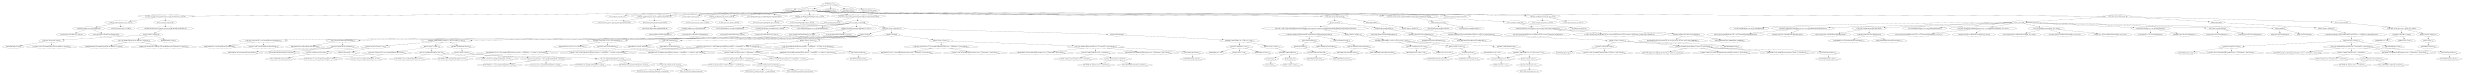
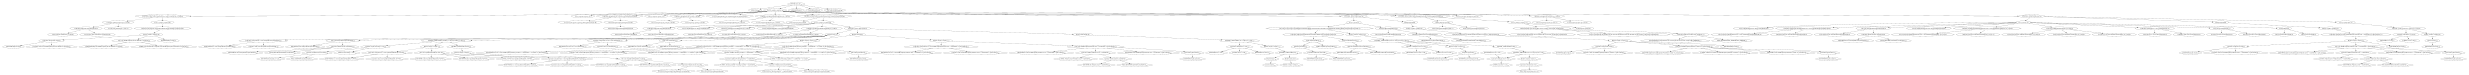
node "(IDENTIFIER,this,encoding == null)": added
